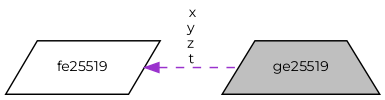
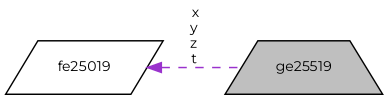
node "fe25519": label "fe25519" -> "fe25019"
